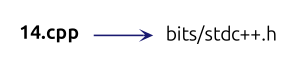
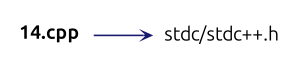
node "bits/stdc++.h": label "bits/stdc++.h" -> "stdc/stdc++.h"
